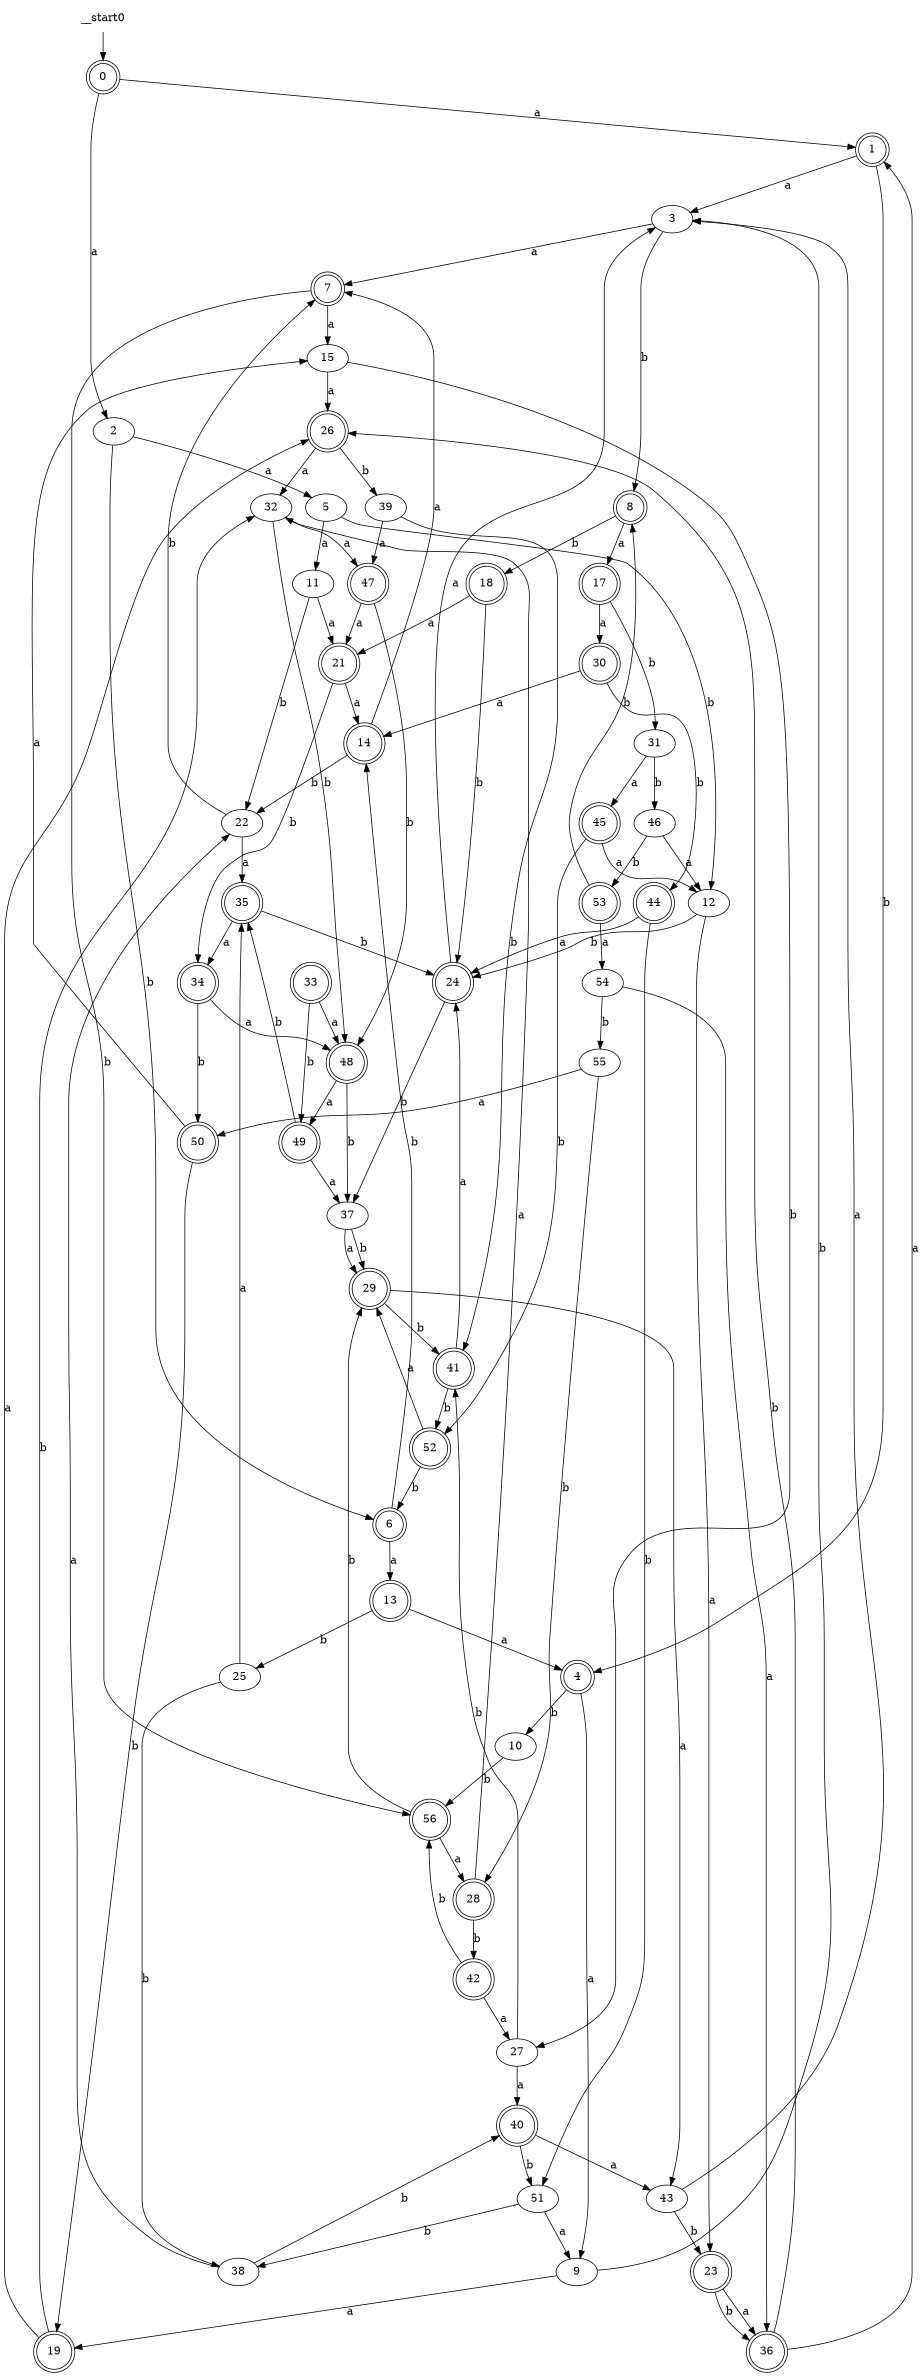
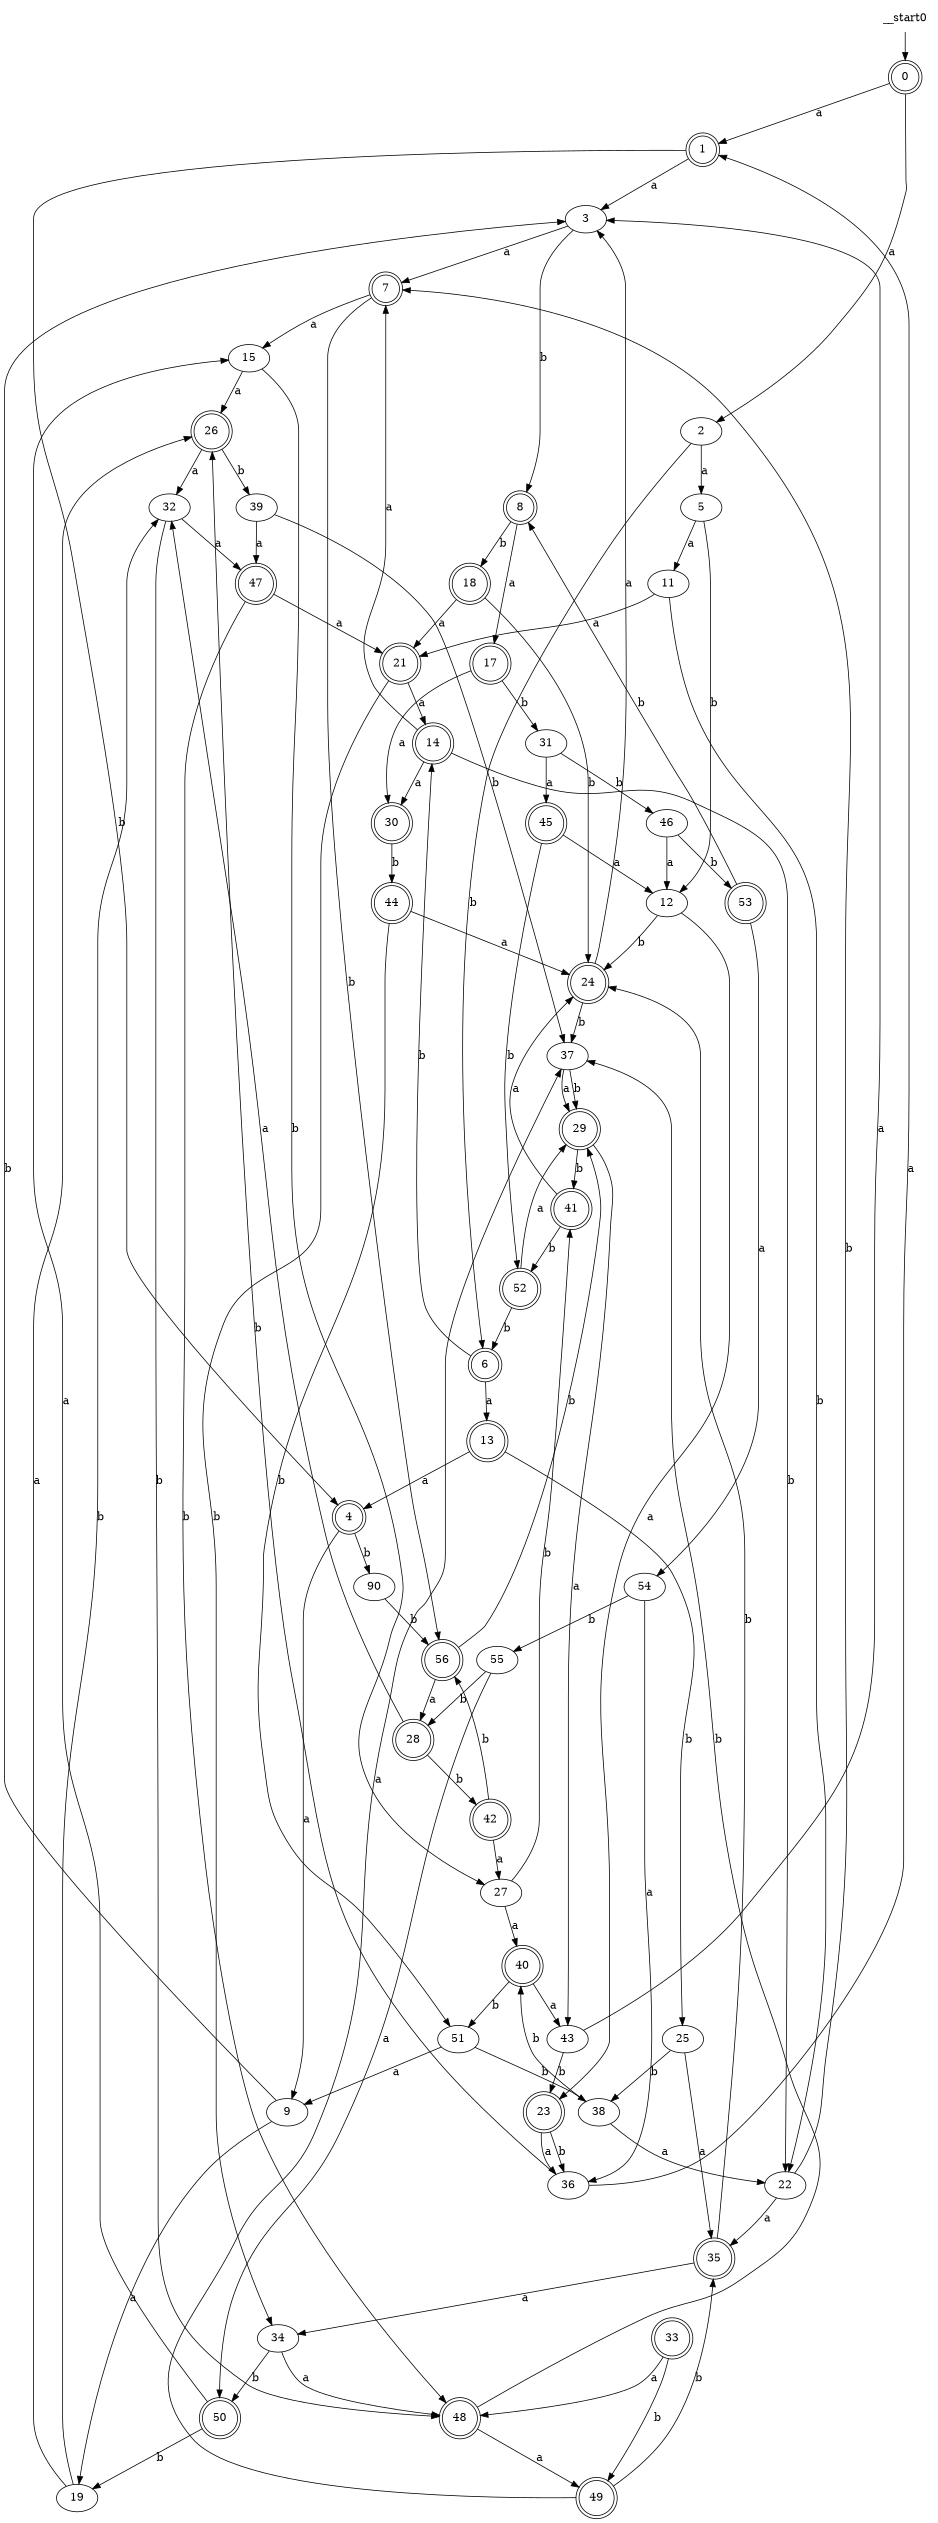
edge "30" -> "14": reversed
edge "39" -> "41": now "39" -> "37"
node "34": shape doublecircle -> ellipse
node "10": label "10" -> "90"
node "19": shape doublecircle -> ellipse
node "36": shape doublecircle -> ellipse
